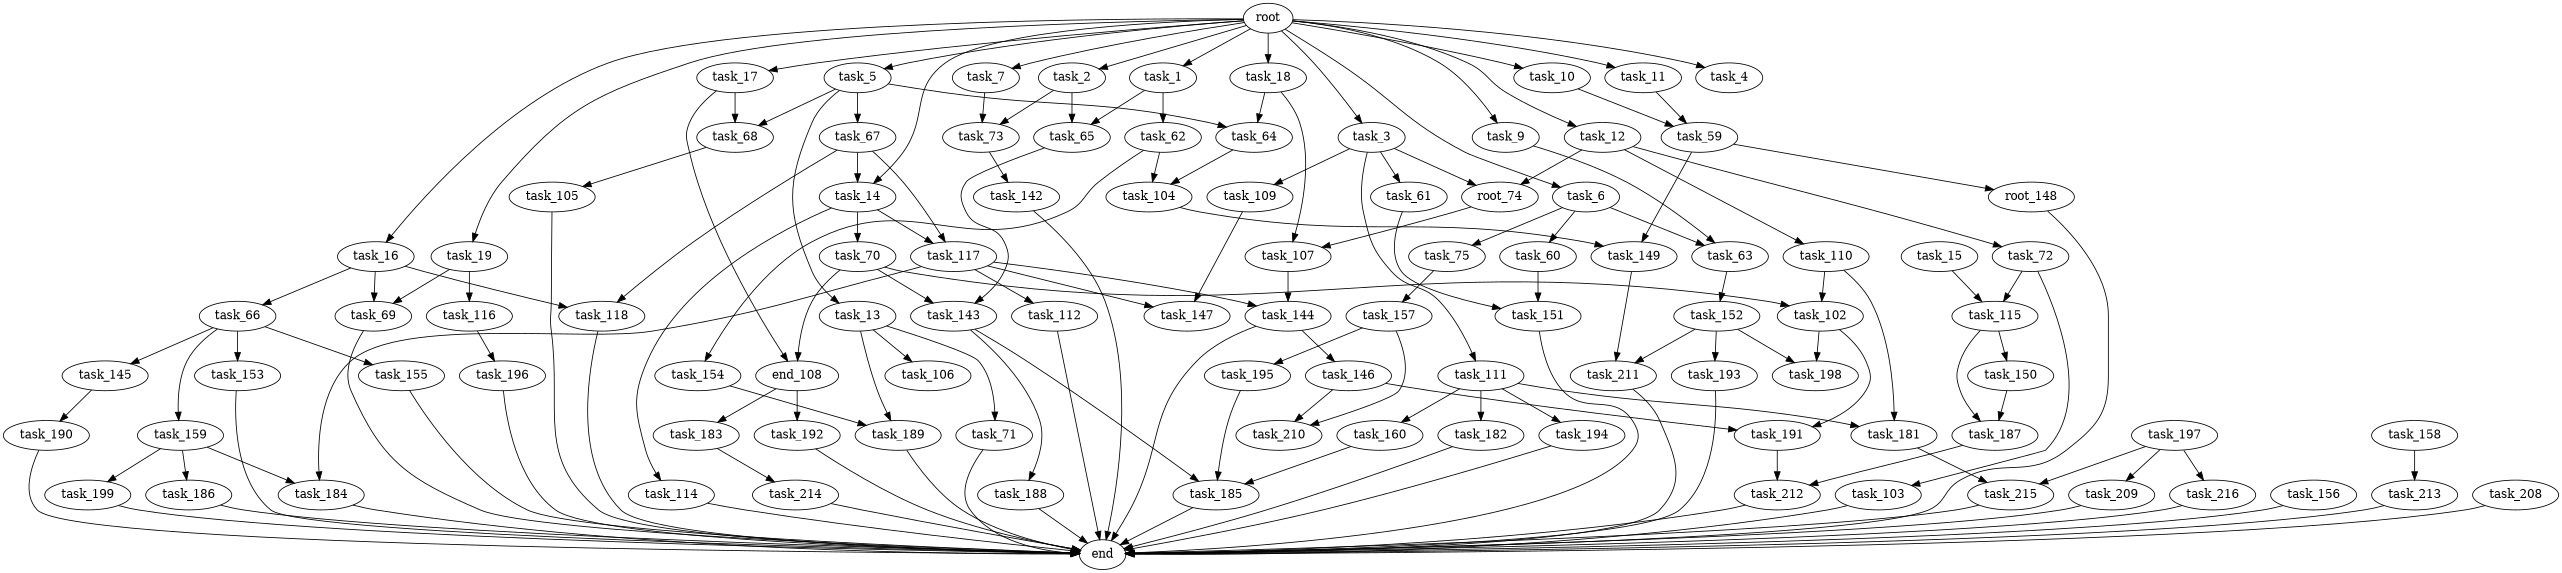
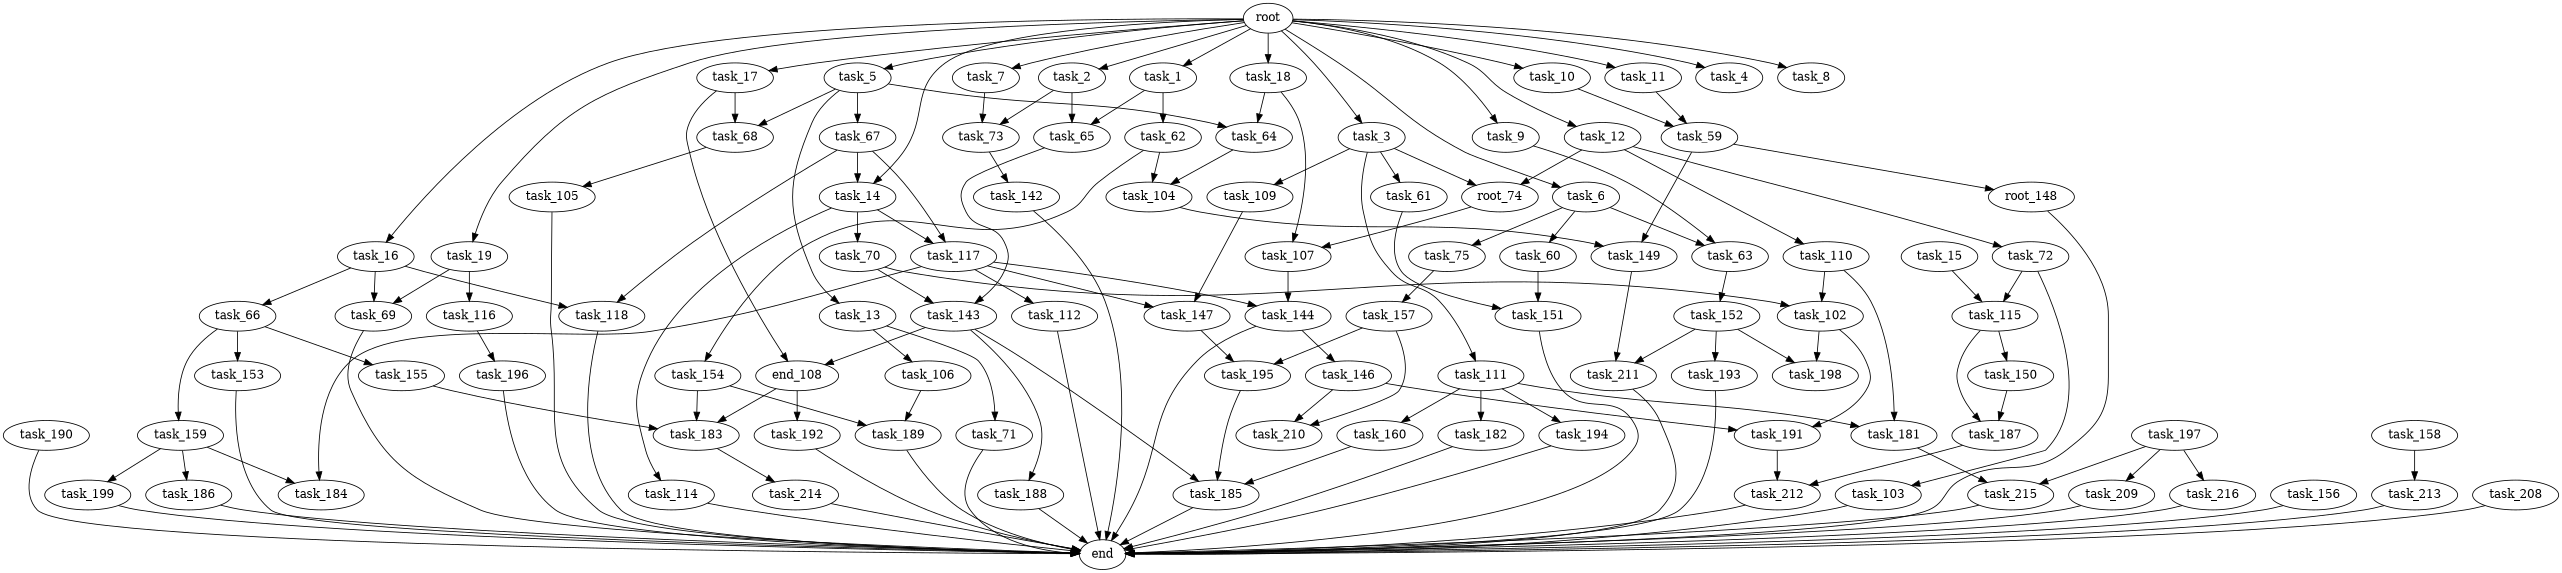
node "task_8": added
edge "task_70" -> "end_108": now "task_143" -> "end_108"
edge "task_147" -> "task_195": added
edge "task_13" -> "task_189": now "task_106" -> "task_189"
node "task_145": removed
edge "task_154" -> "task_183": added
edge "task_155" -> "end": now "task_155" -> "task_183"
edge "task_184" -> "end": removed
